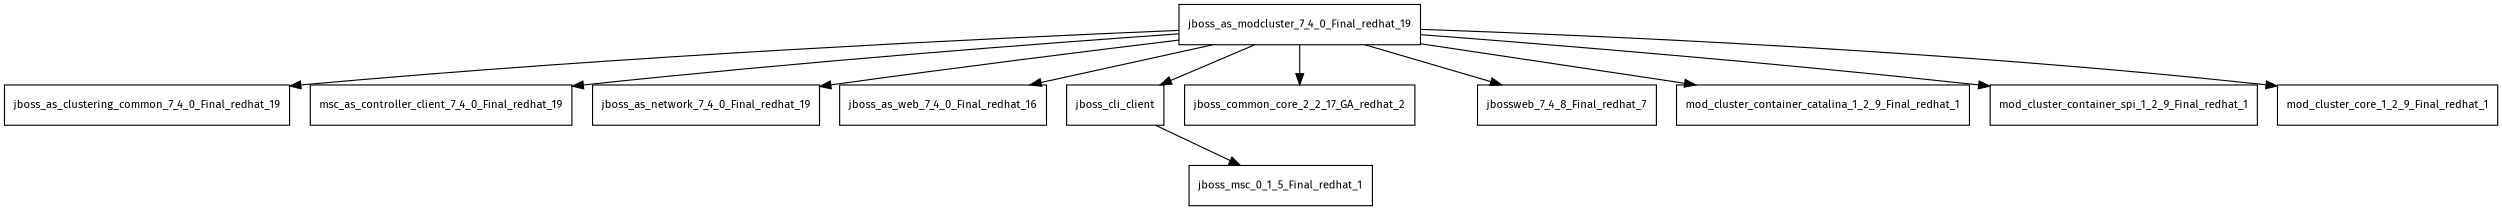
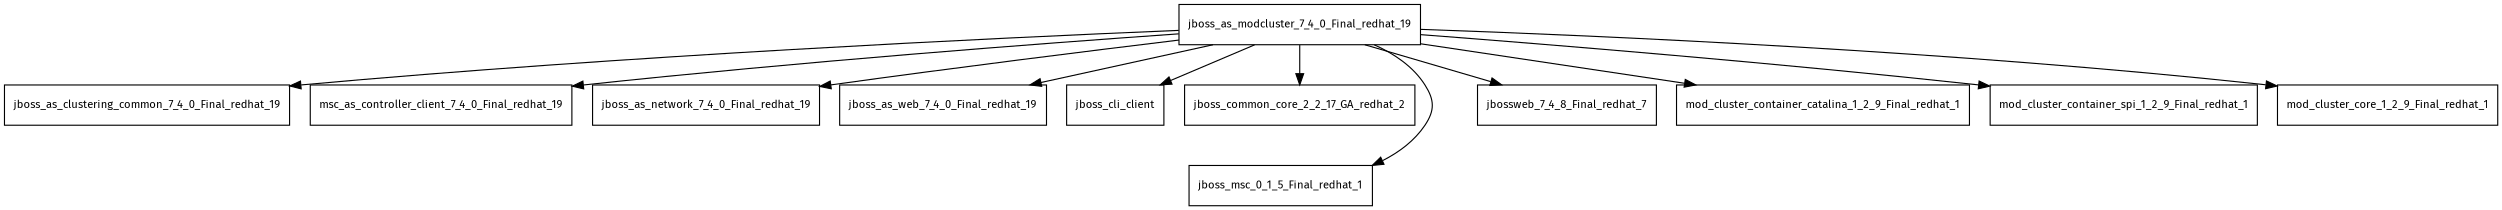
node "jboss_as_web_7_4_0_Final_redhat_16": label "jboss_as_web_7_4_0_Final_redhat_16" -> "jboss_as_web_7_4_0_Final_redhat_19"
edge "jboss_cli_client" -> "jboss_msc_0_1_5_Final_redhat_1": now "jboss_as_modcluster_7_4_0_Final_redhat_19" -> "jboss_msc_0_1_5_Final_redhat_1"
